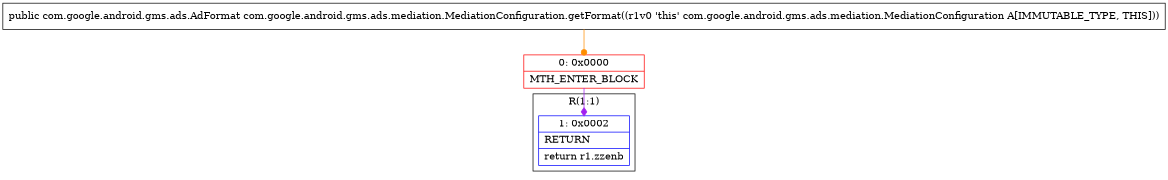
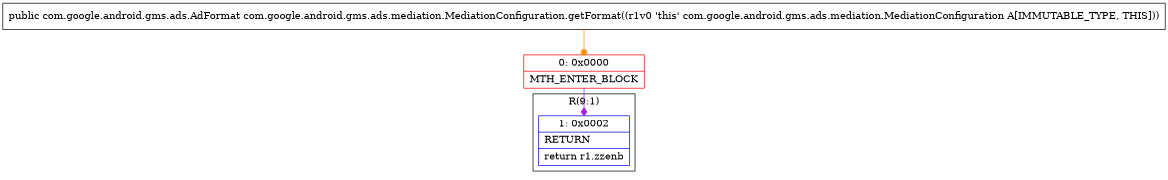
cluster "R(1:1)": label "R(1:1)" -> "R(9:1)"
